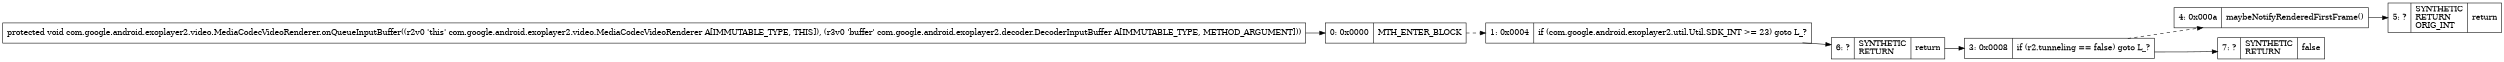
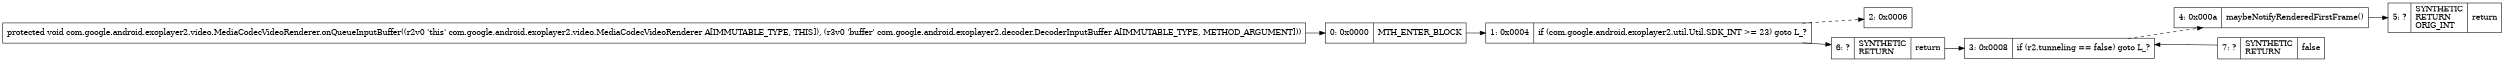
node "2: 0x0006": added
edge "0: 0x0000" -> "1: 0x0004": style dashed -> solid
edge "3: 0x0008" -> "7: ?": reversed
